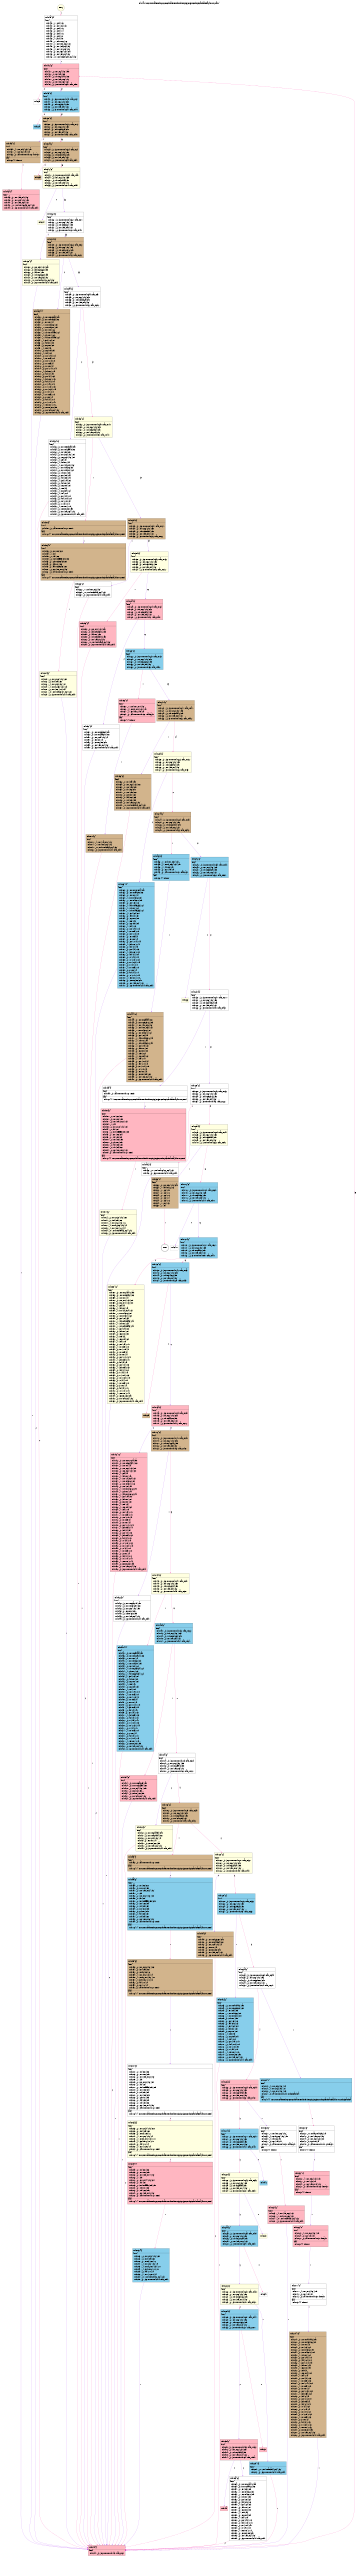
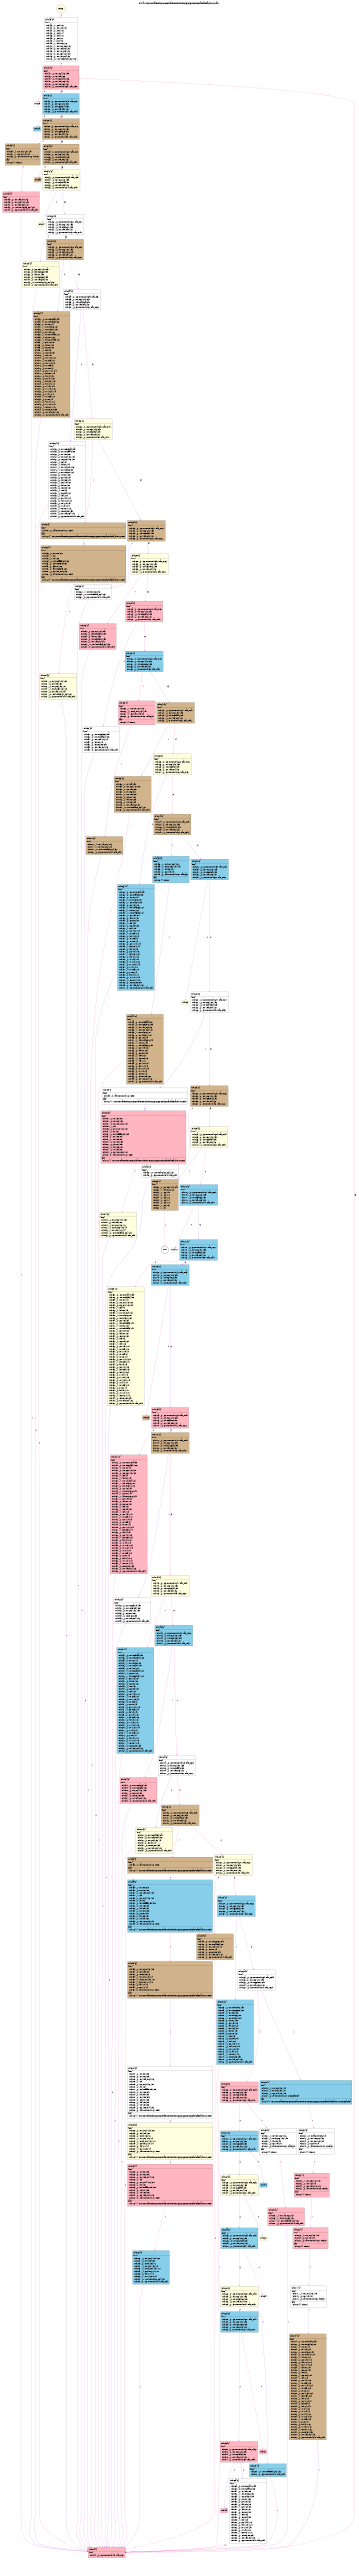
node "Entry": label "Entry" -> "Desktop"
node "0x4016ce [28]": fillcolor white -> tan
